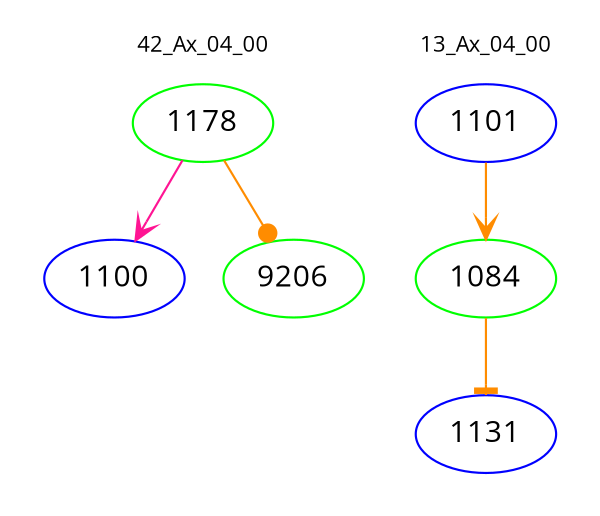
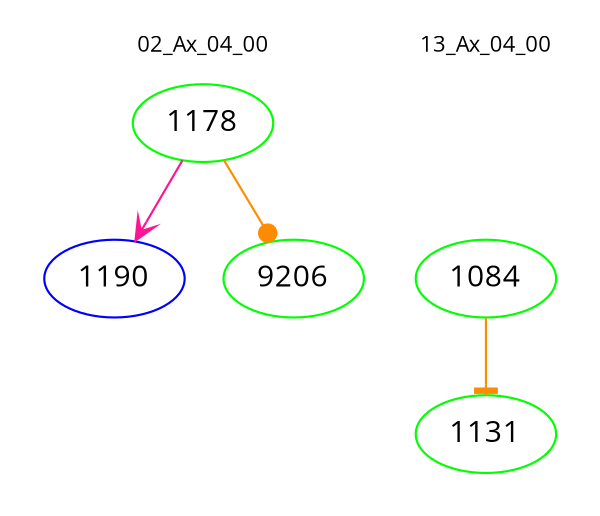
cluster "42_Ax_04_00": label "42_Ax_04_00" -> "02_Ax_04_00"
node "1101": removed
node "1100": label "1100" -> "1190"
node "1131": color blue -> green
